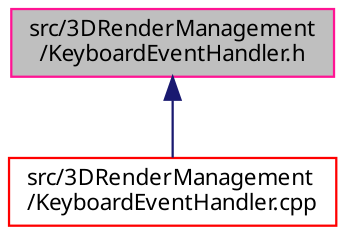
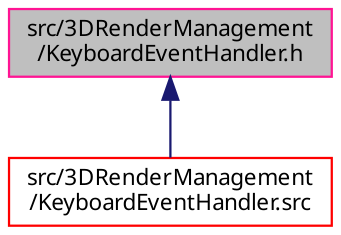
node "src/3DRenderManagement /KeyboardEventHandler.cpp": label "src/3DRenderManagement /KeyboardEventHandler.cpp" -> "src/3DRenderManagement /KeyboardEventHandler.src"
